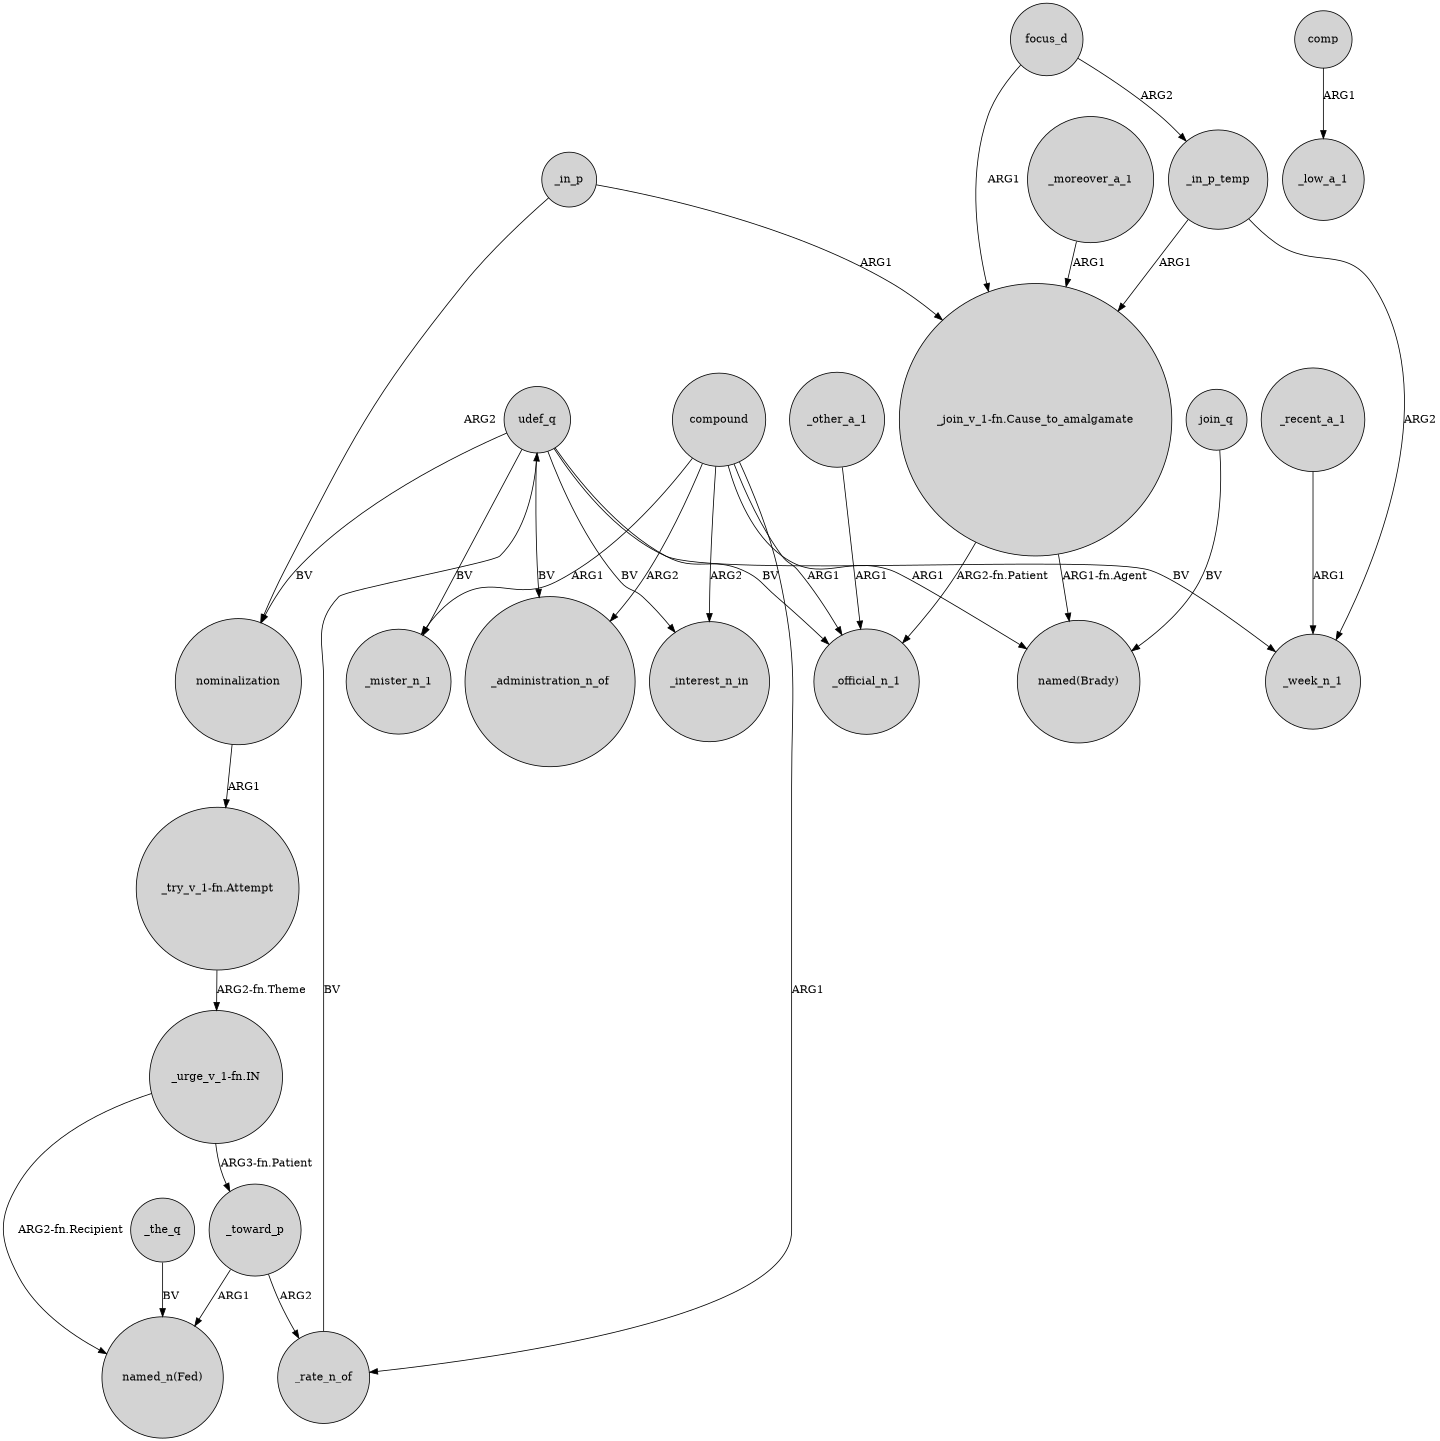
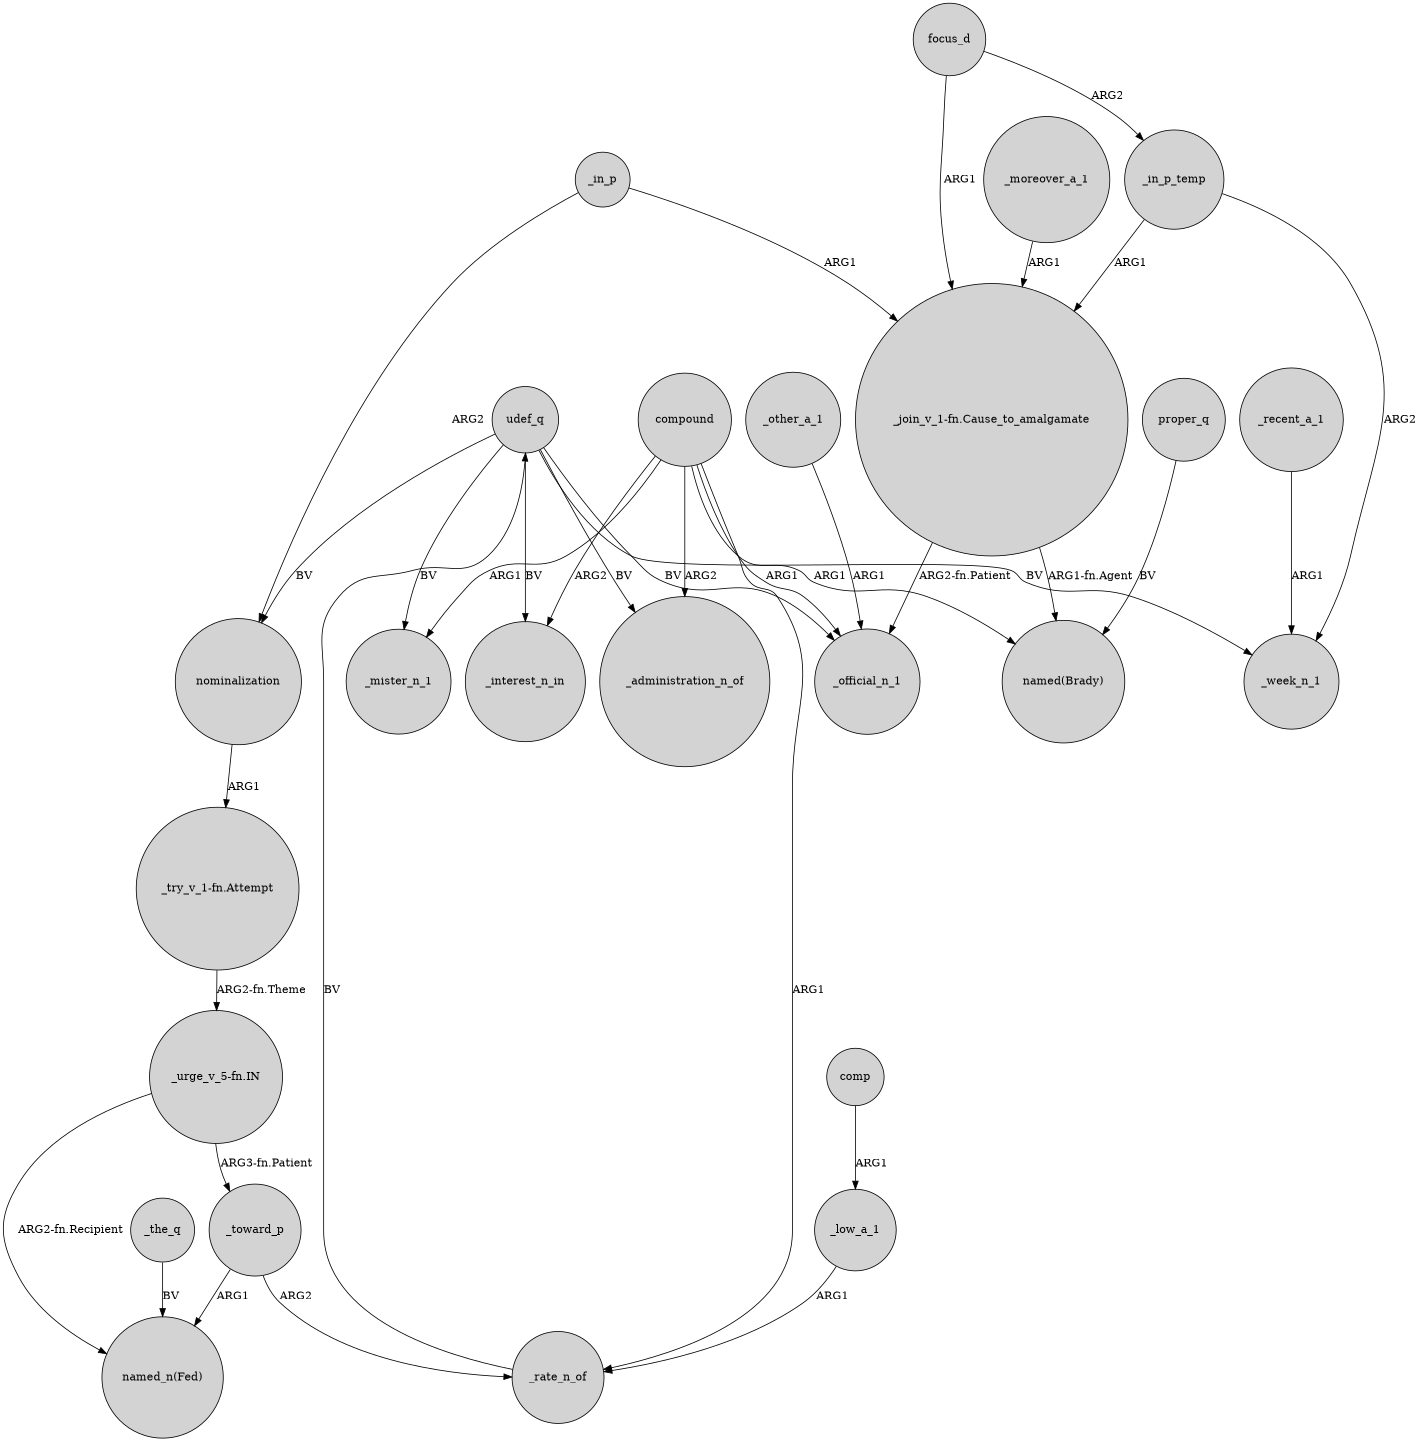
node "join_q": label "join_q" -> "proper_q"
node "_urge_v_1-fn.IN": label "_urge_v_1-fn.IN" -> "_urge_v_5-fn.IN"
edge "_low_a_1" -> "_rate_n_of": added, label "ARG1"
